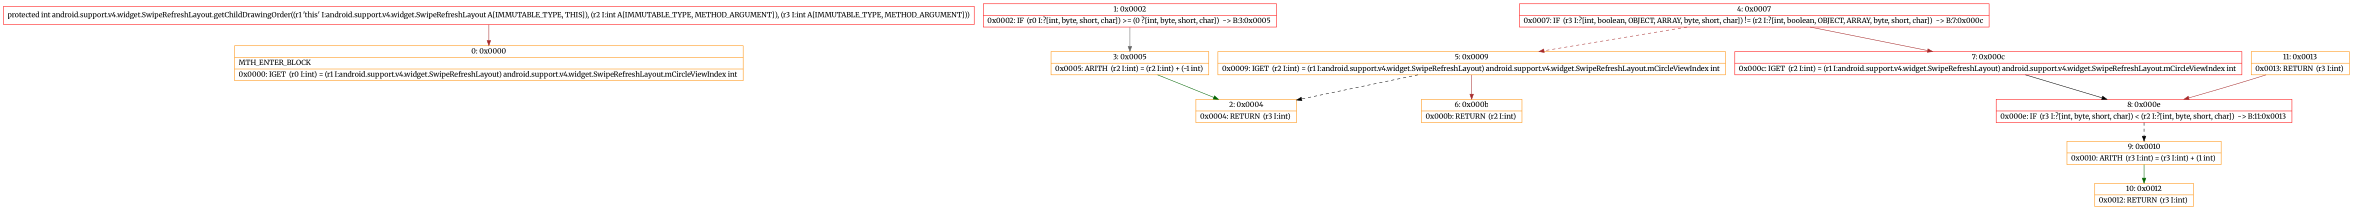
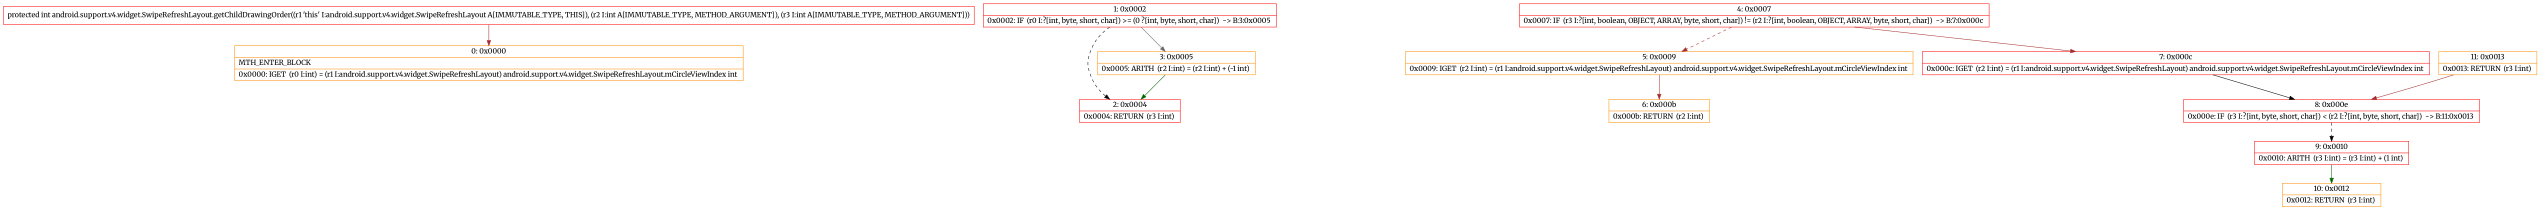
edge "5: 0x0009" -> "2: 0x0004": now "1: 0x0002" -> "2: 0x0004"
node "2: 0x0004": color darkorange -> red
node "9: 0x0010": color darkorange -> red
